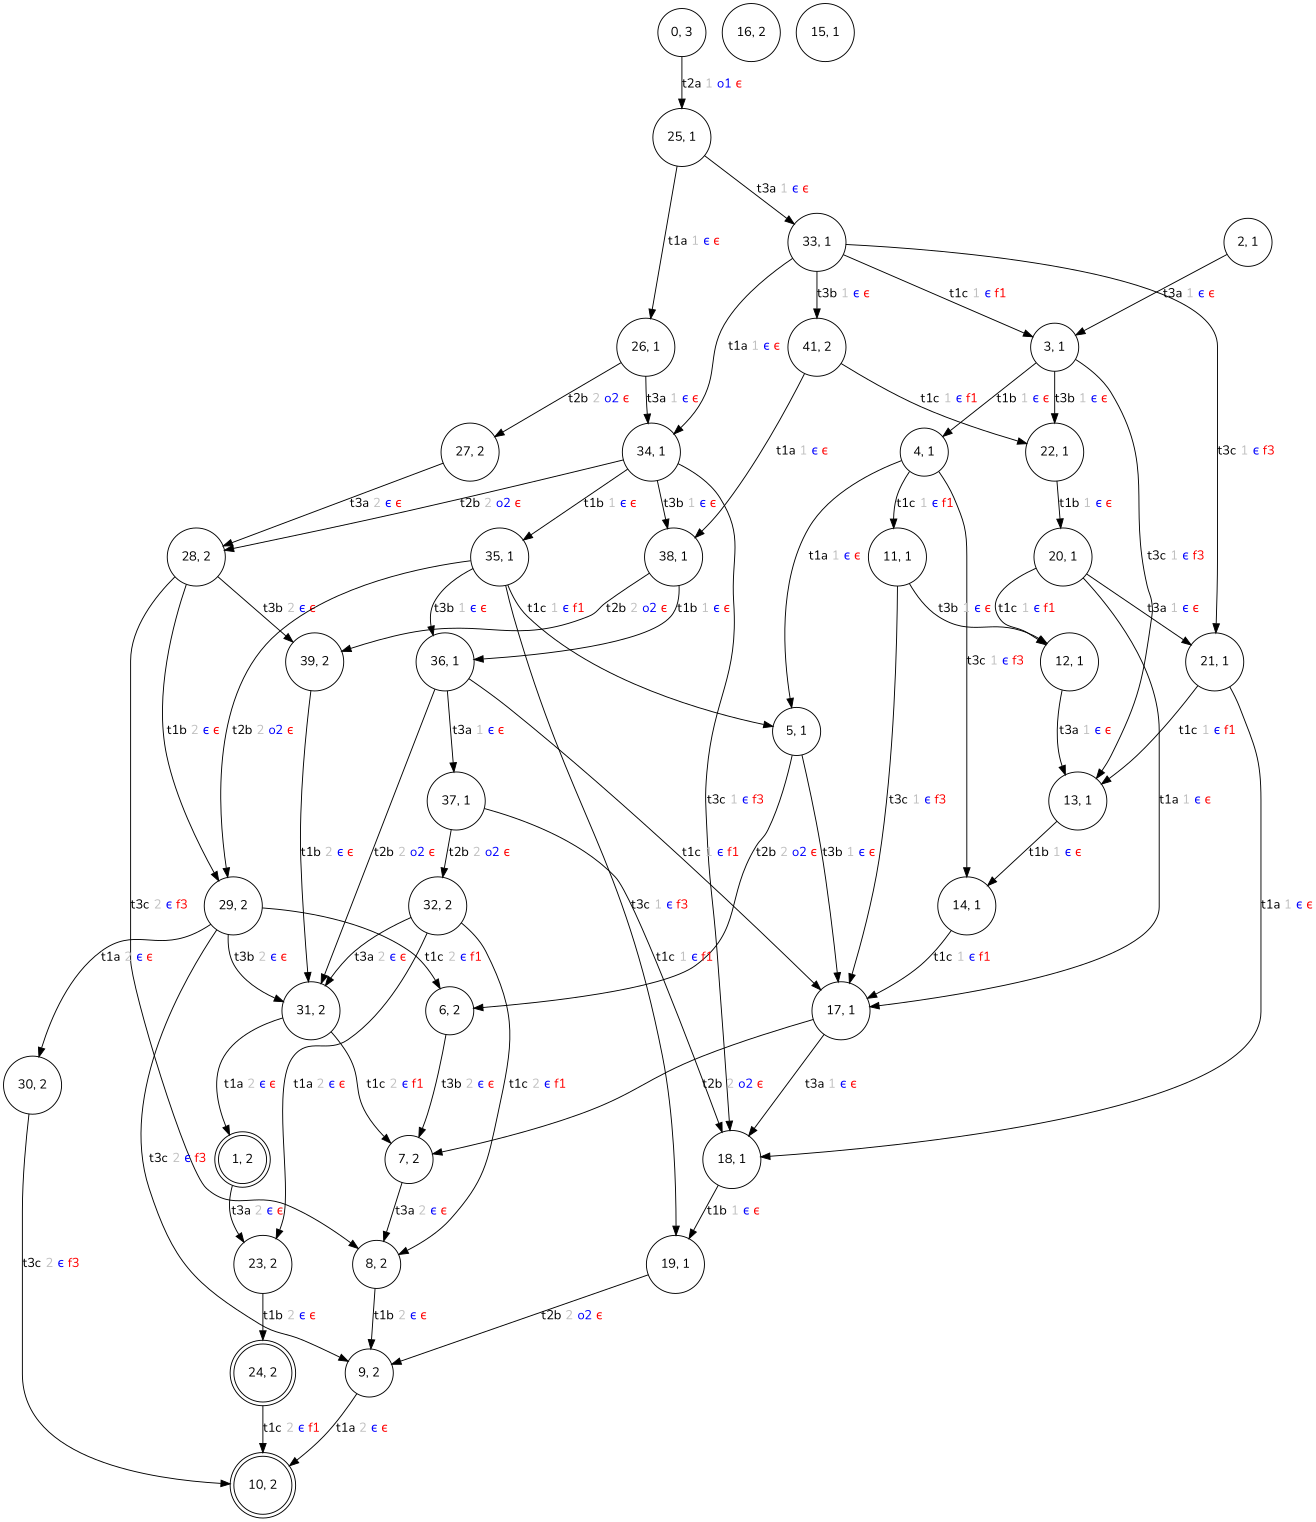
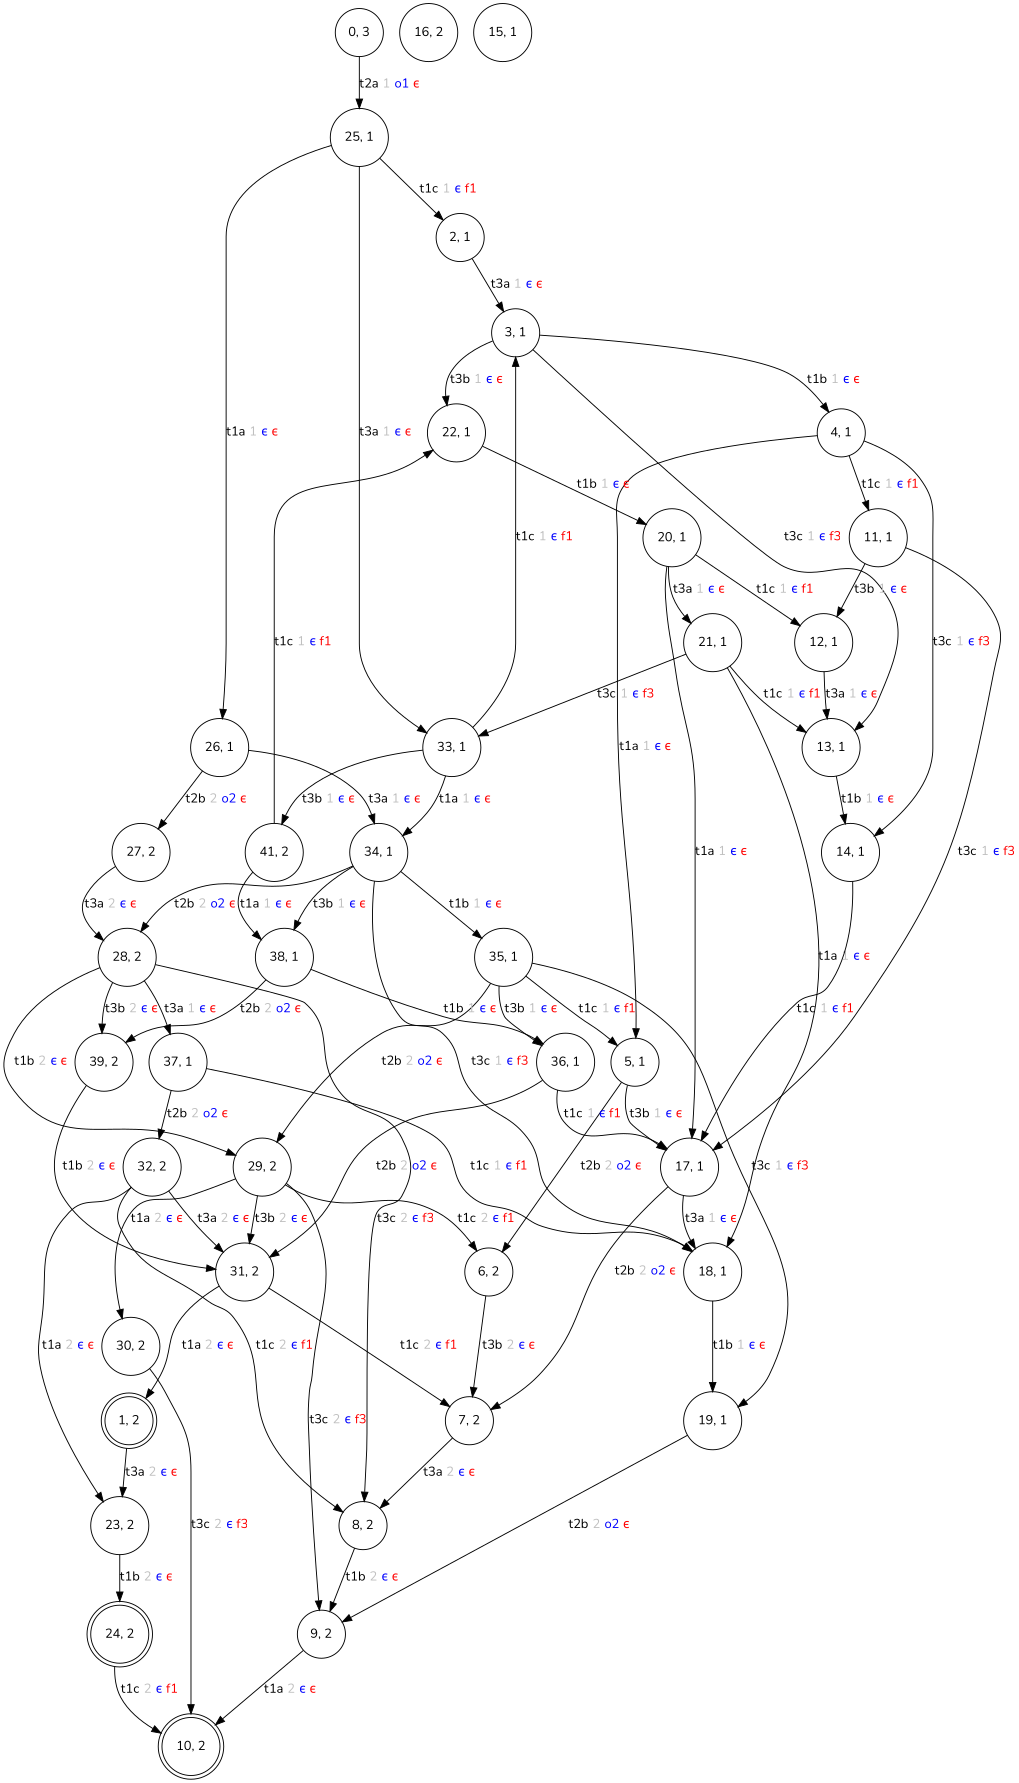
edge "25, 1" -> "2, 1": added, label "t1c 1 ϵ f1"
edge "33, 1" -> "21, 1": reversed
edge "36, 1" -> "37, 1": now "28, 2" -> "37, 1"
